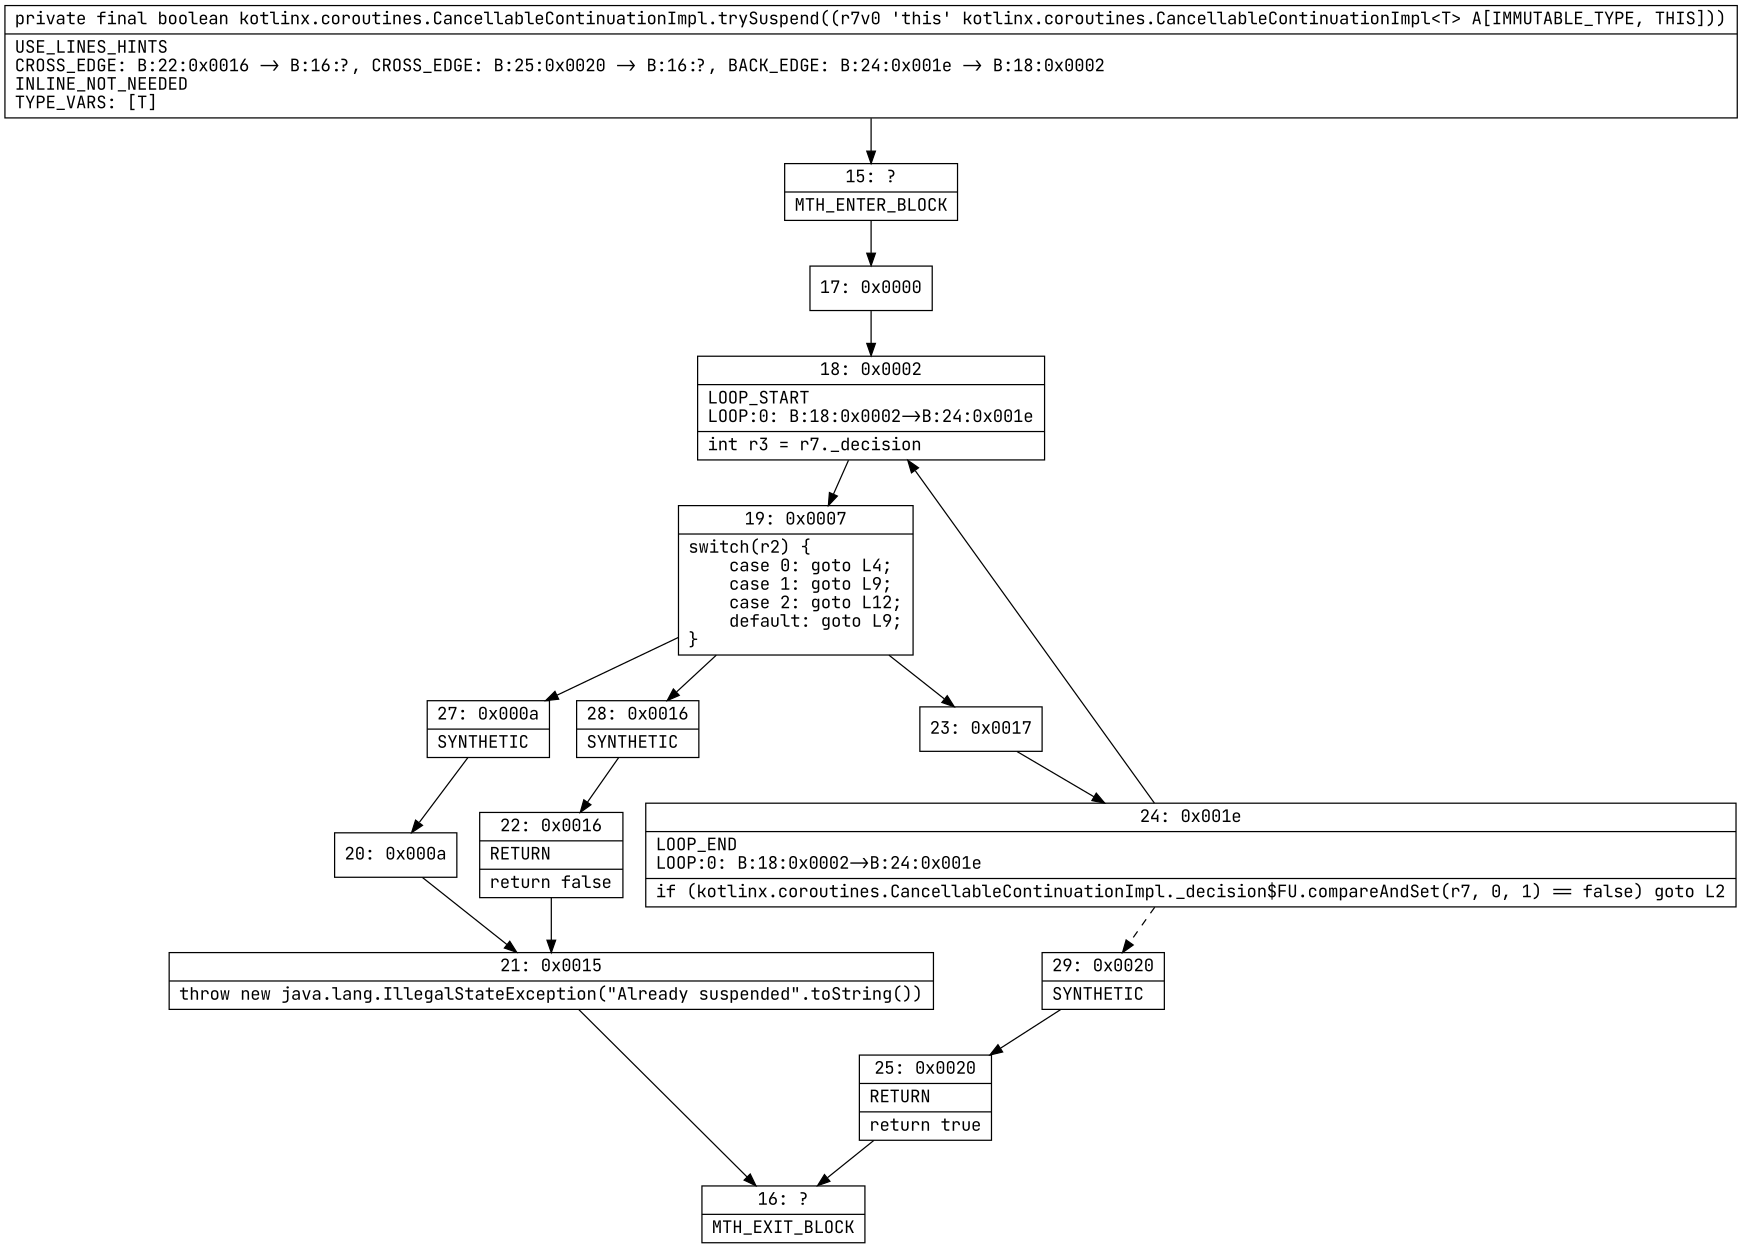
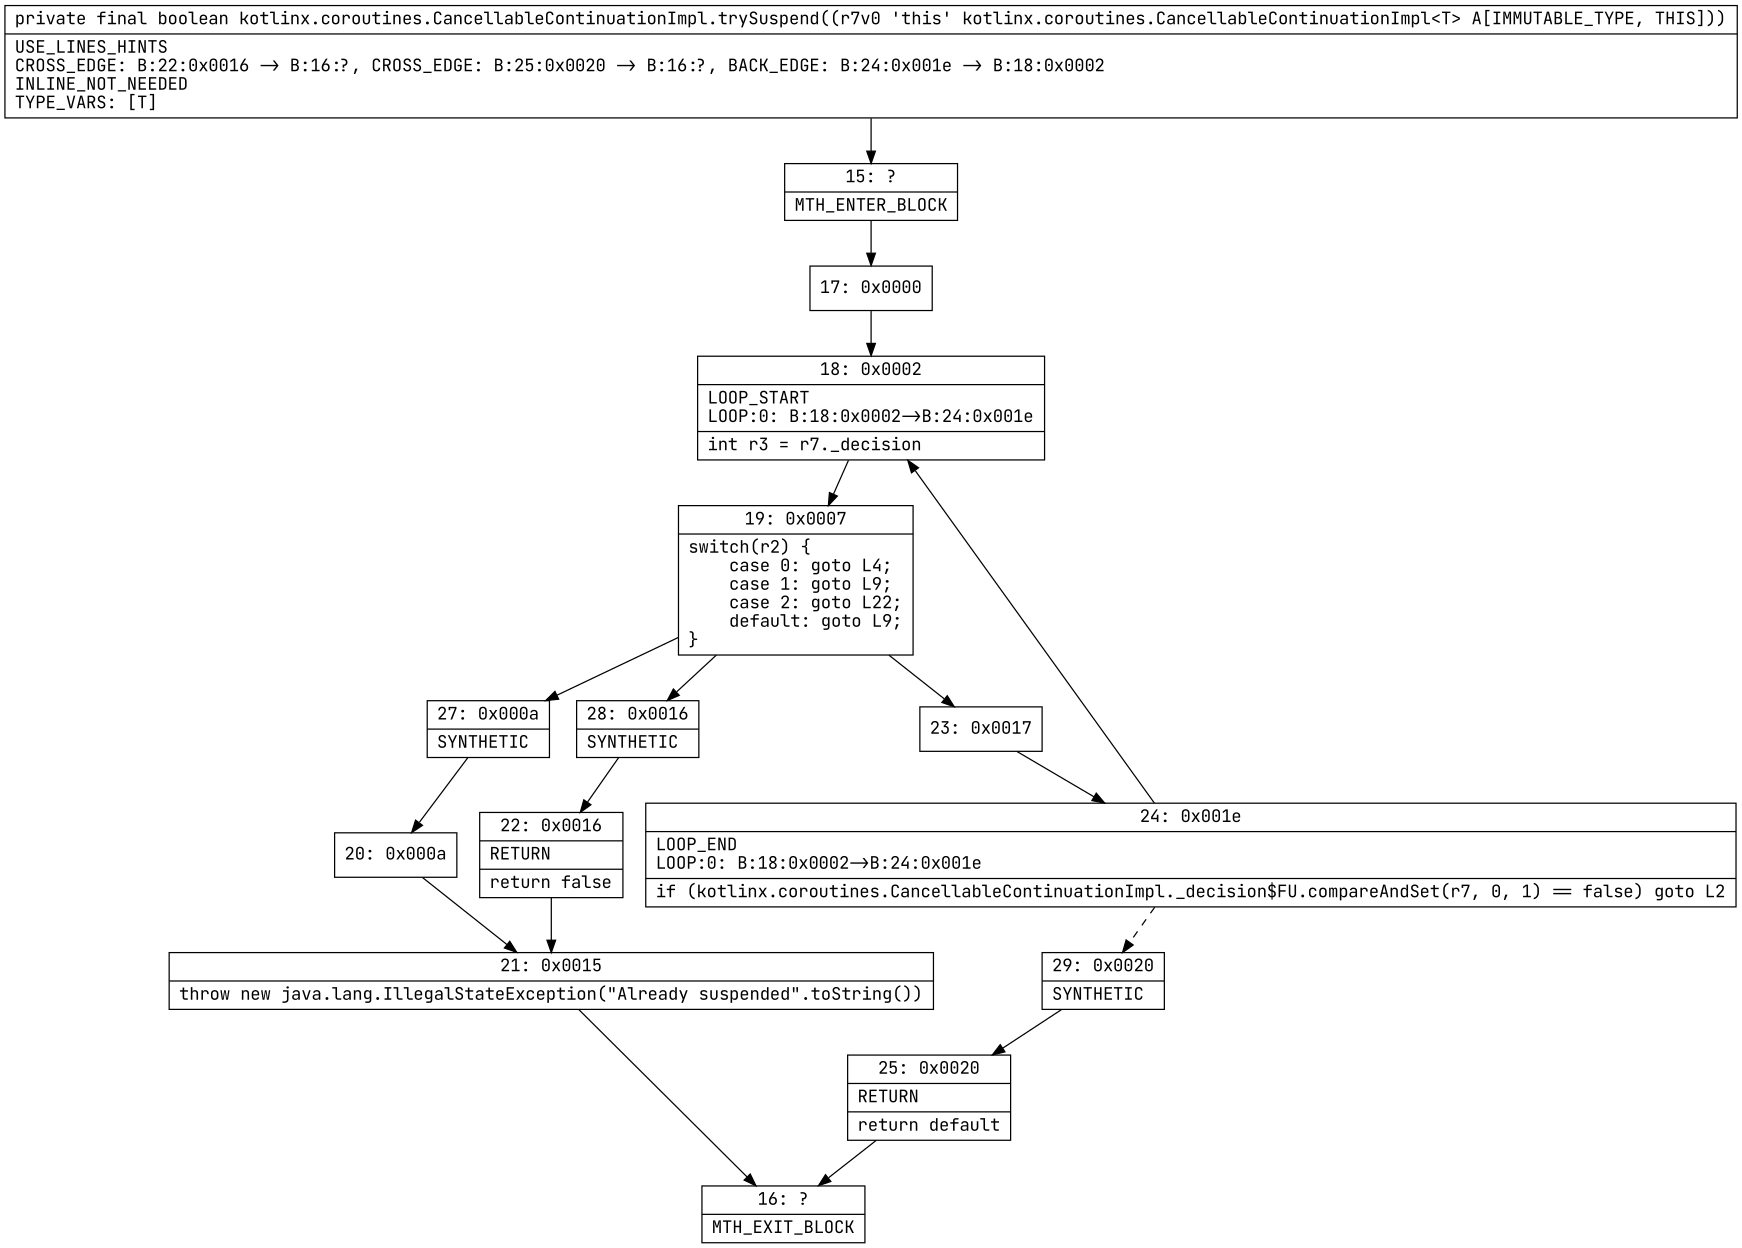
node "19: 0x0007": text "case 2: goto L12;" -> "case 2: goto L22;"
node "25: 0x0020": text "return true" -> "return default"
